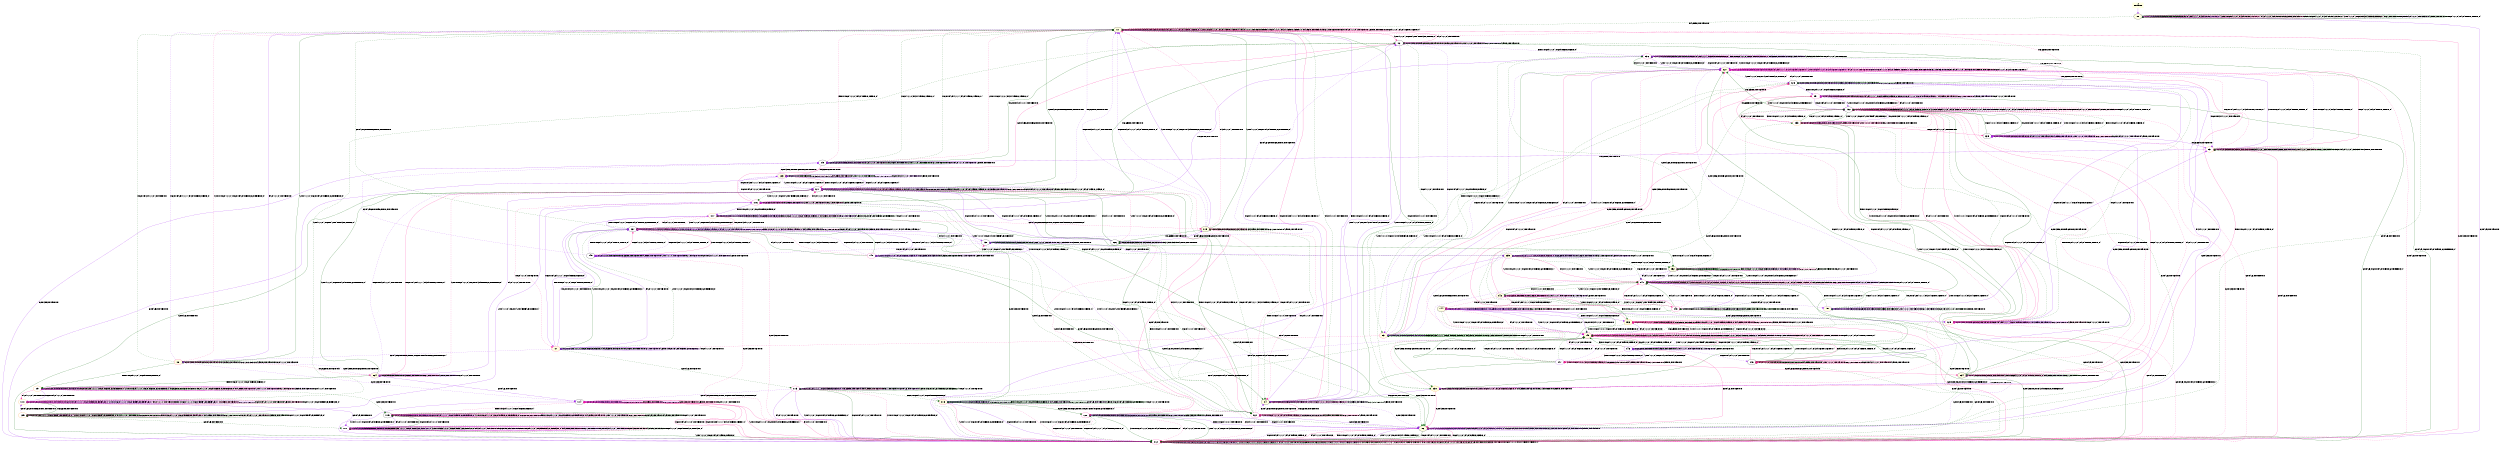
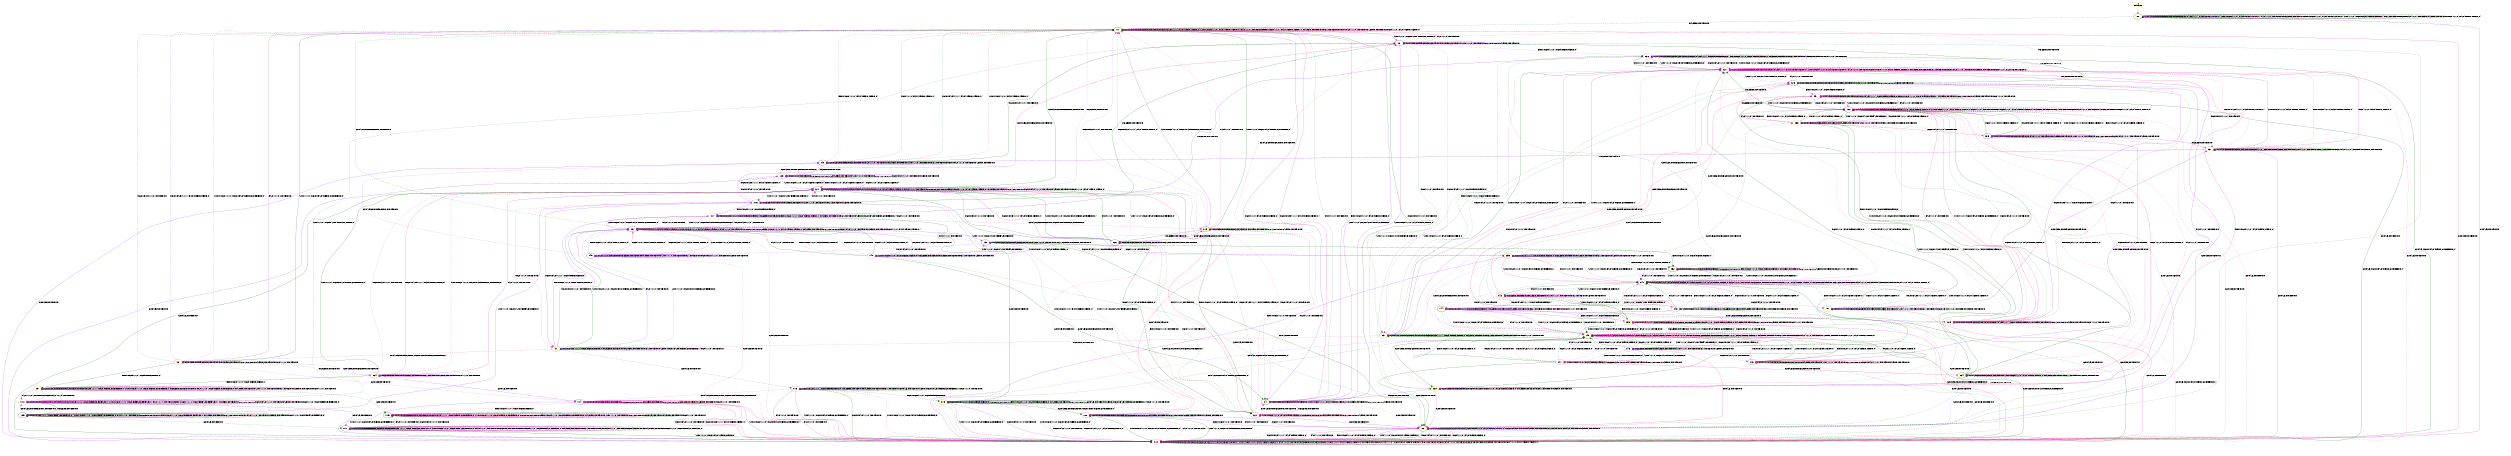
edge "s16" -> "s6": removed, label "CLOSE/TIMEOUT"
node "s25": color darkorange -> black
